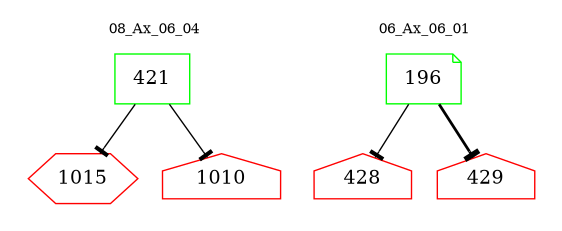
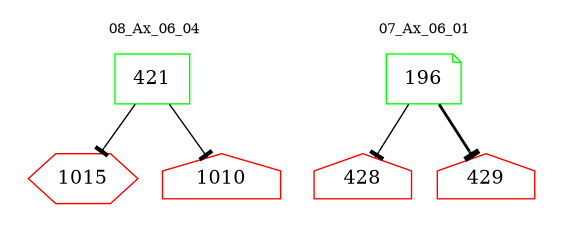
cluster "06_Ax_06_01": label "06_Ax_06_01" -> "07_Ax_06_01"
